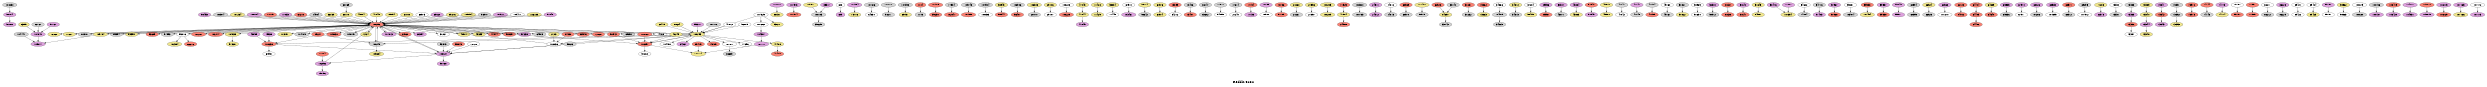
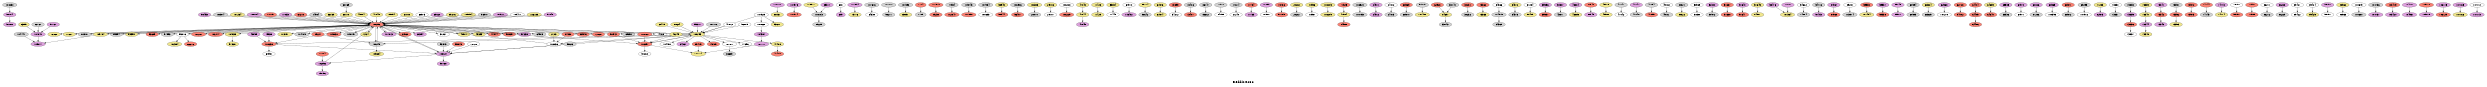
edge "107480" -> "90915": reversed
node "73352": fillcolor lightgrey -> salmon
